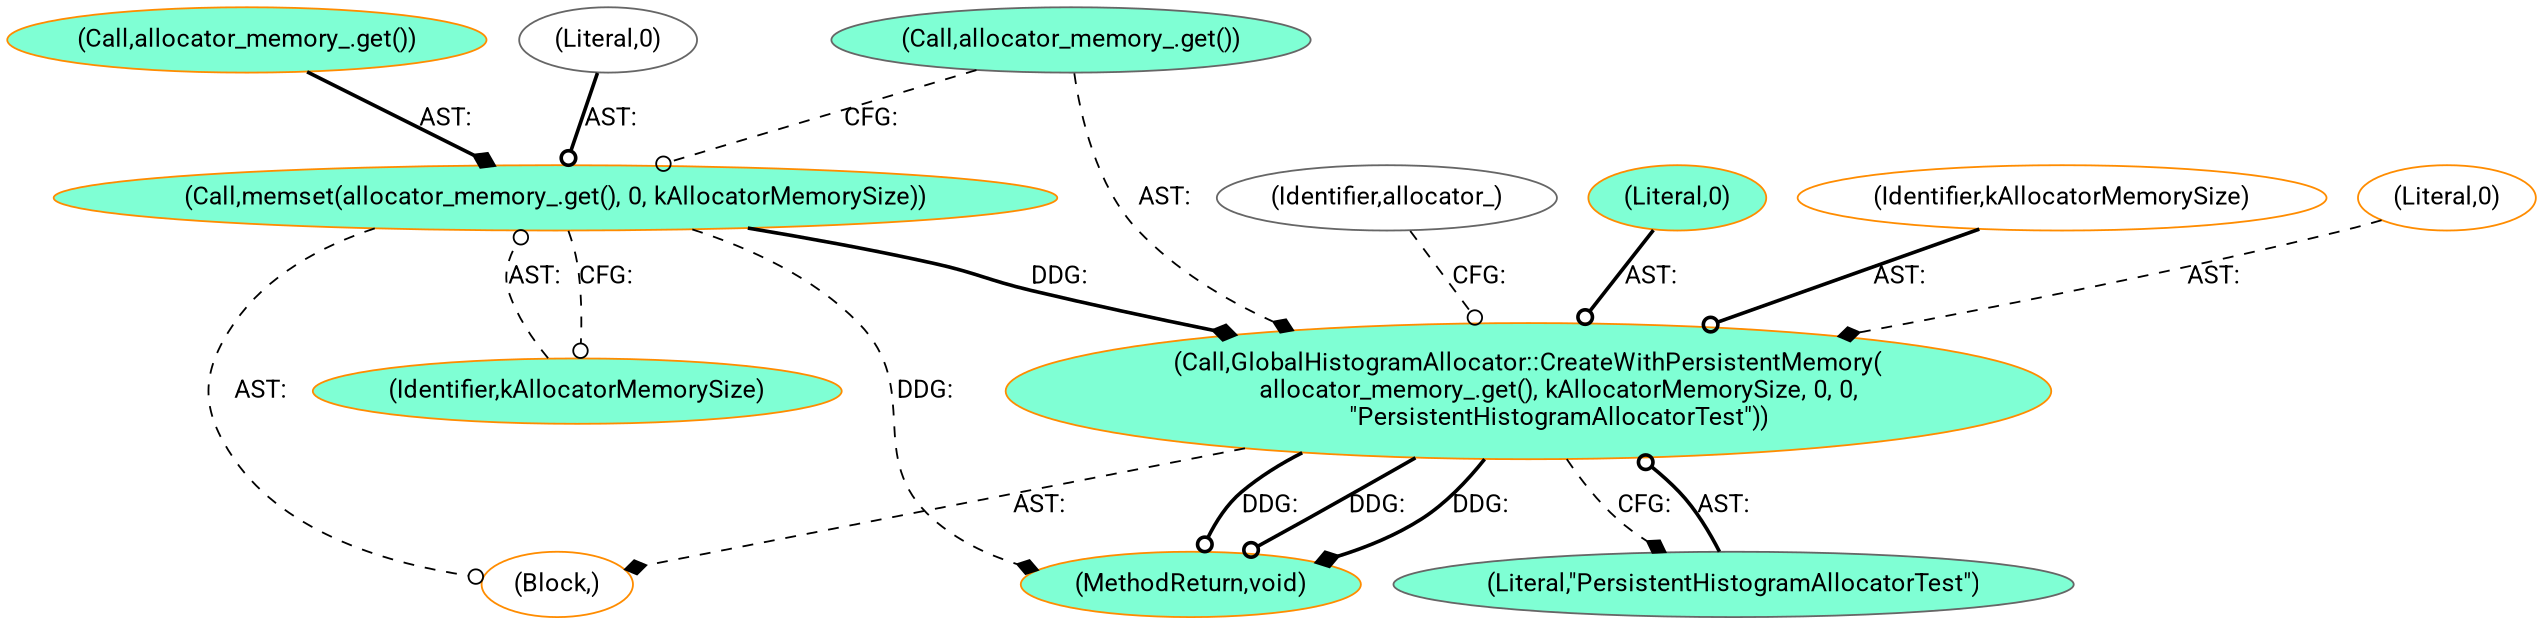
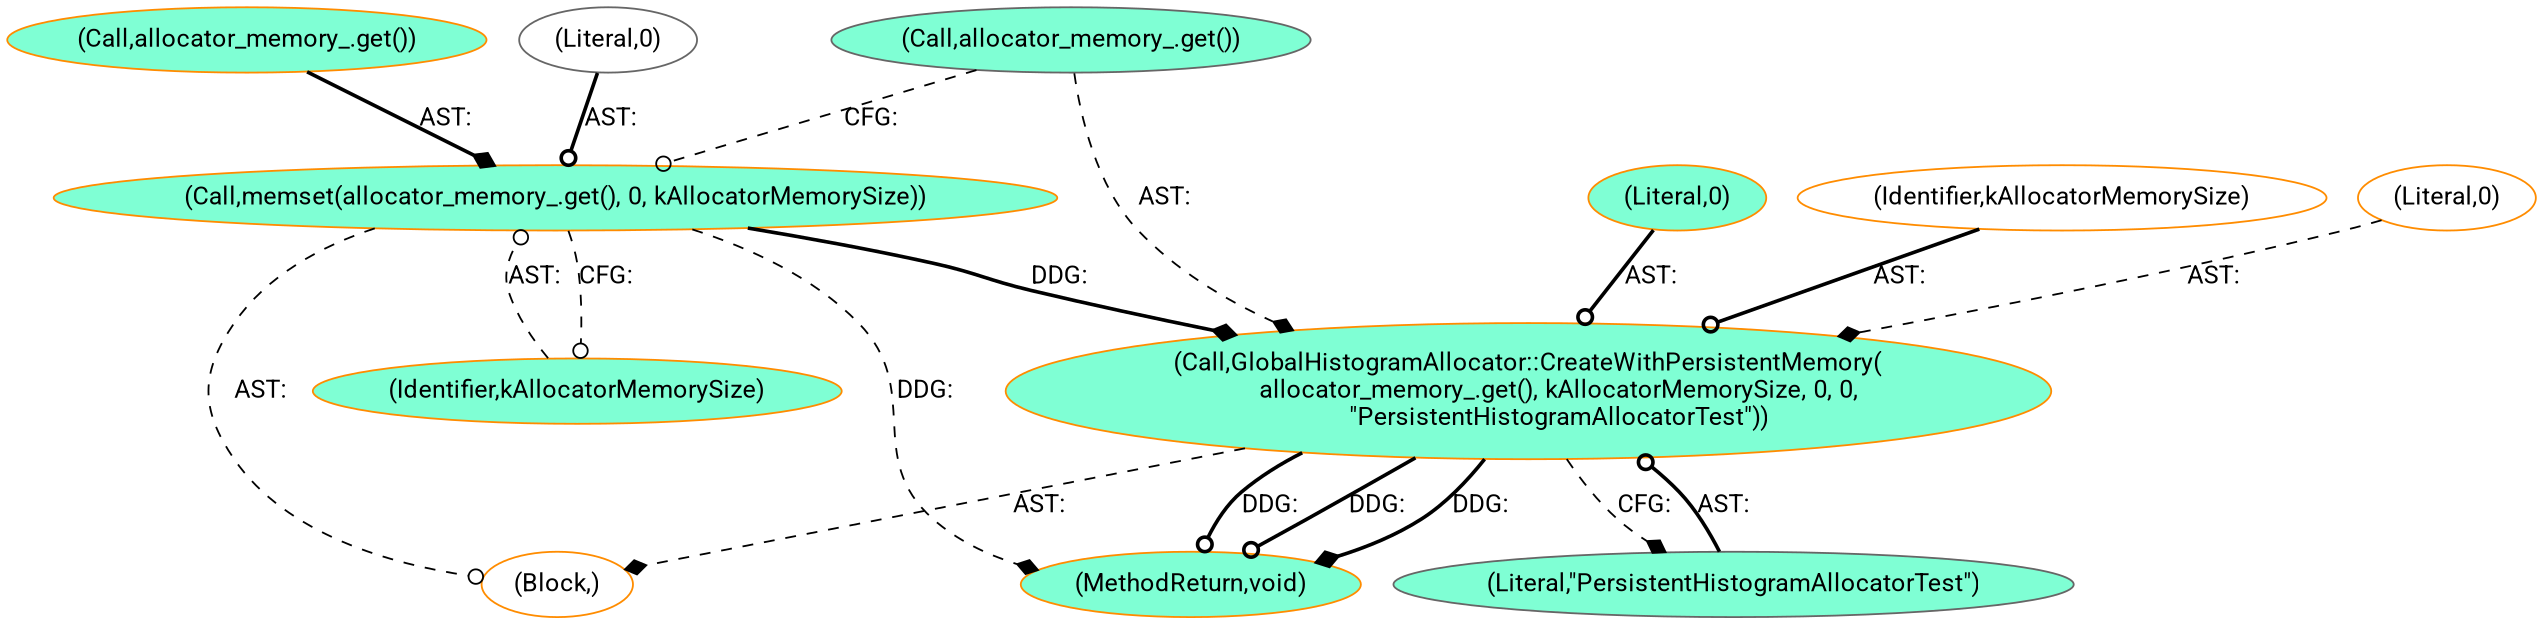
node "(Identifier,allocator_)": removed
